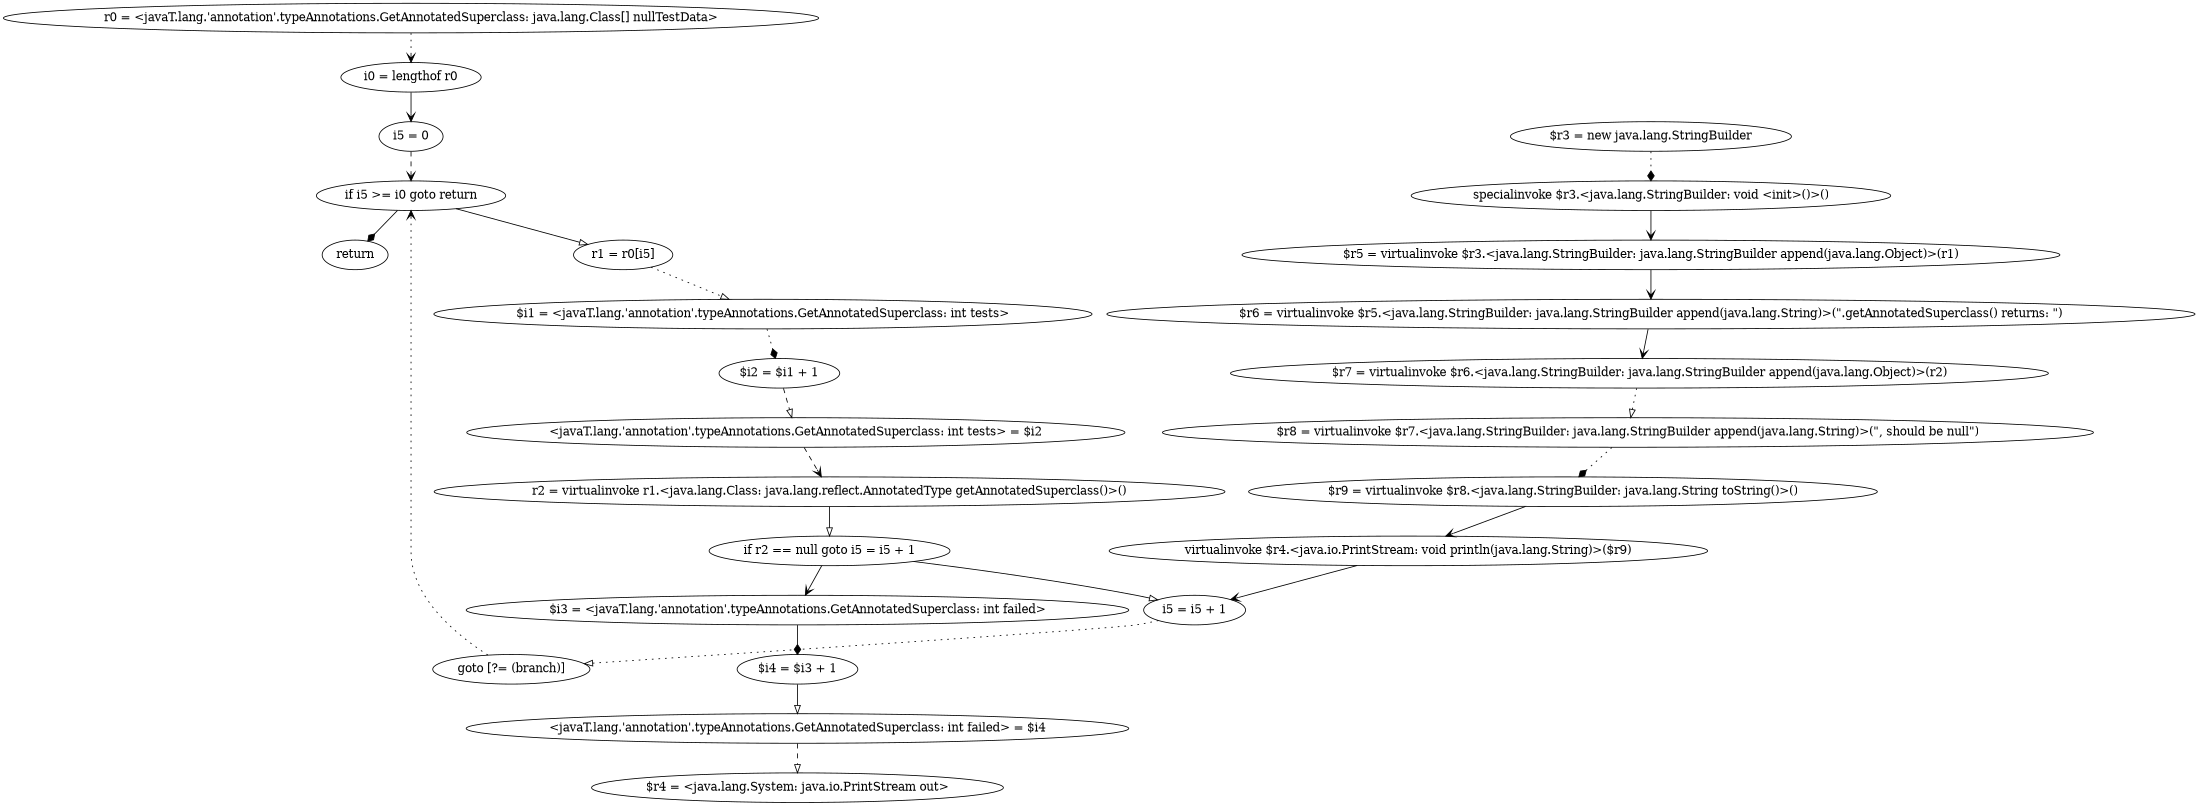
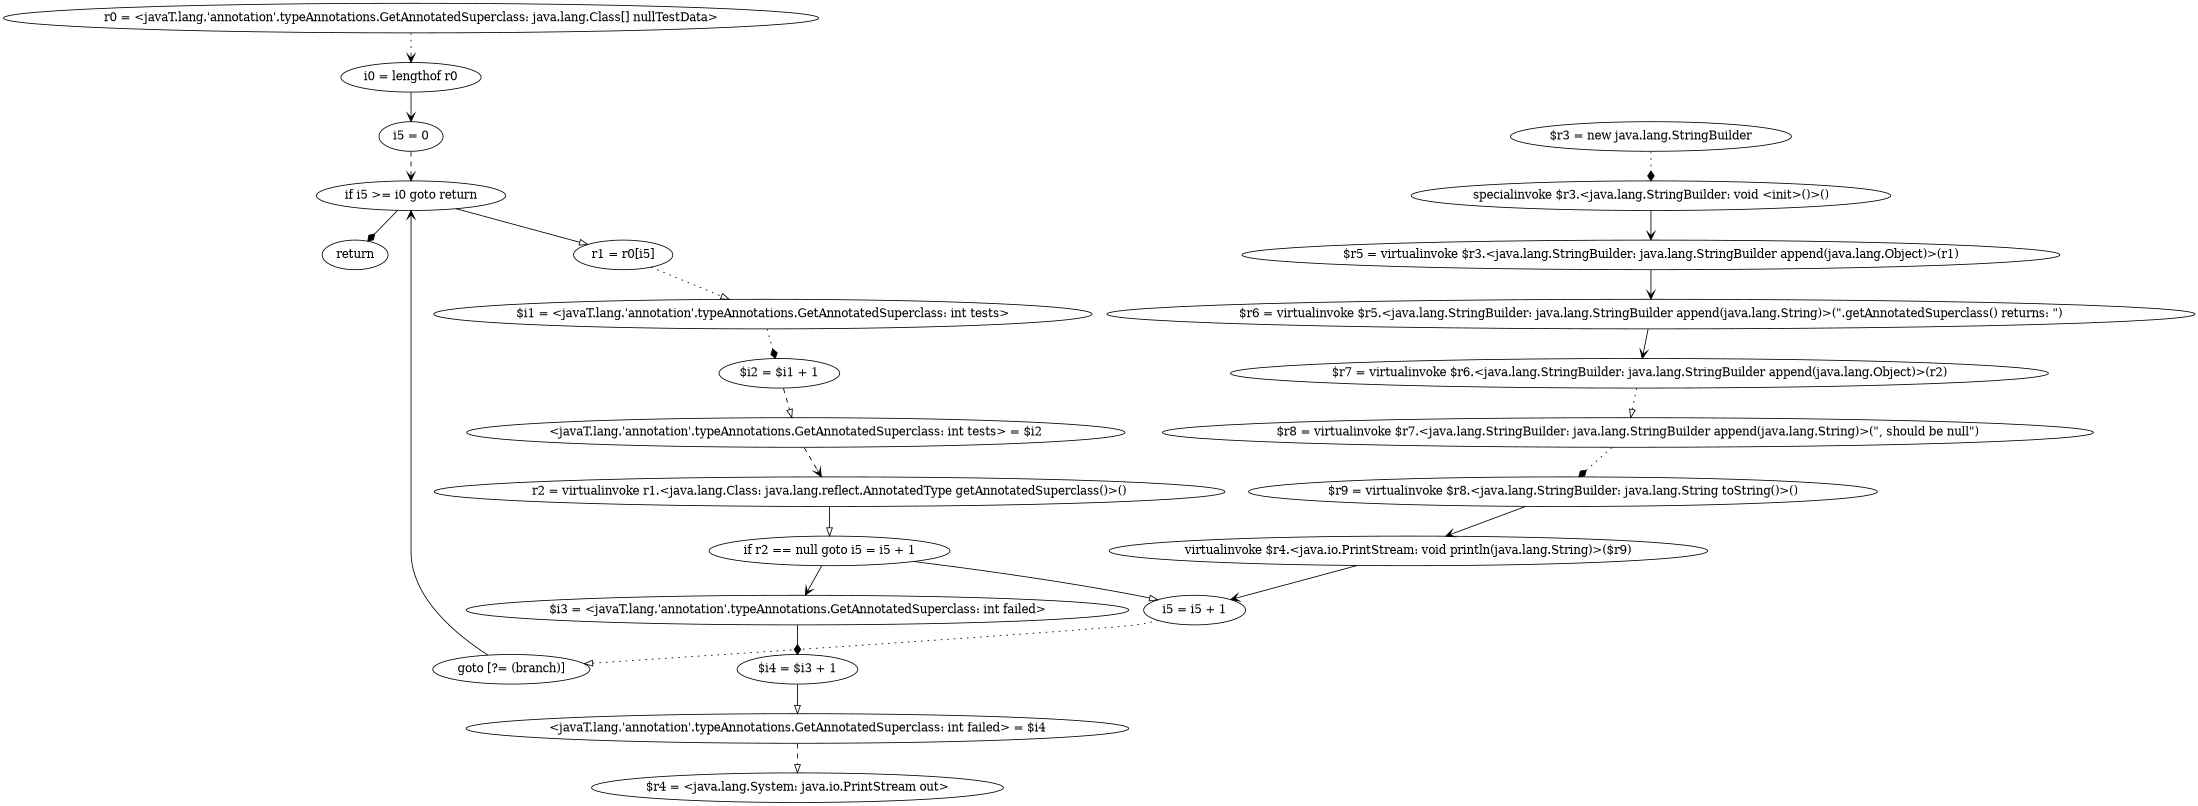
edge "goto [?= (branch)]" -> "if i5 >= i0 goto return": style dotted -> solid
